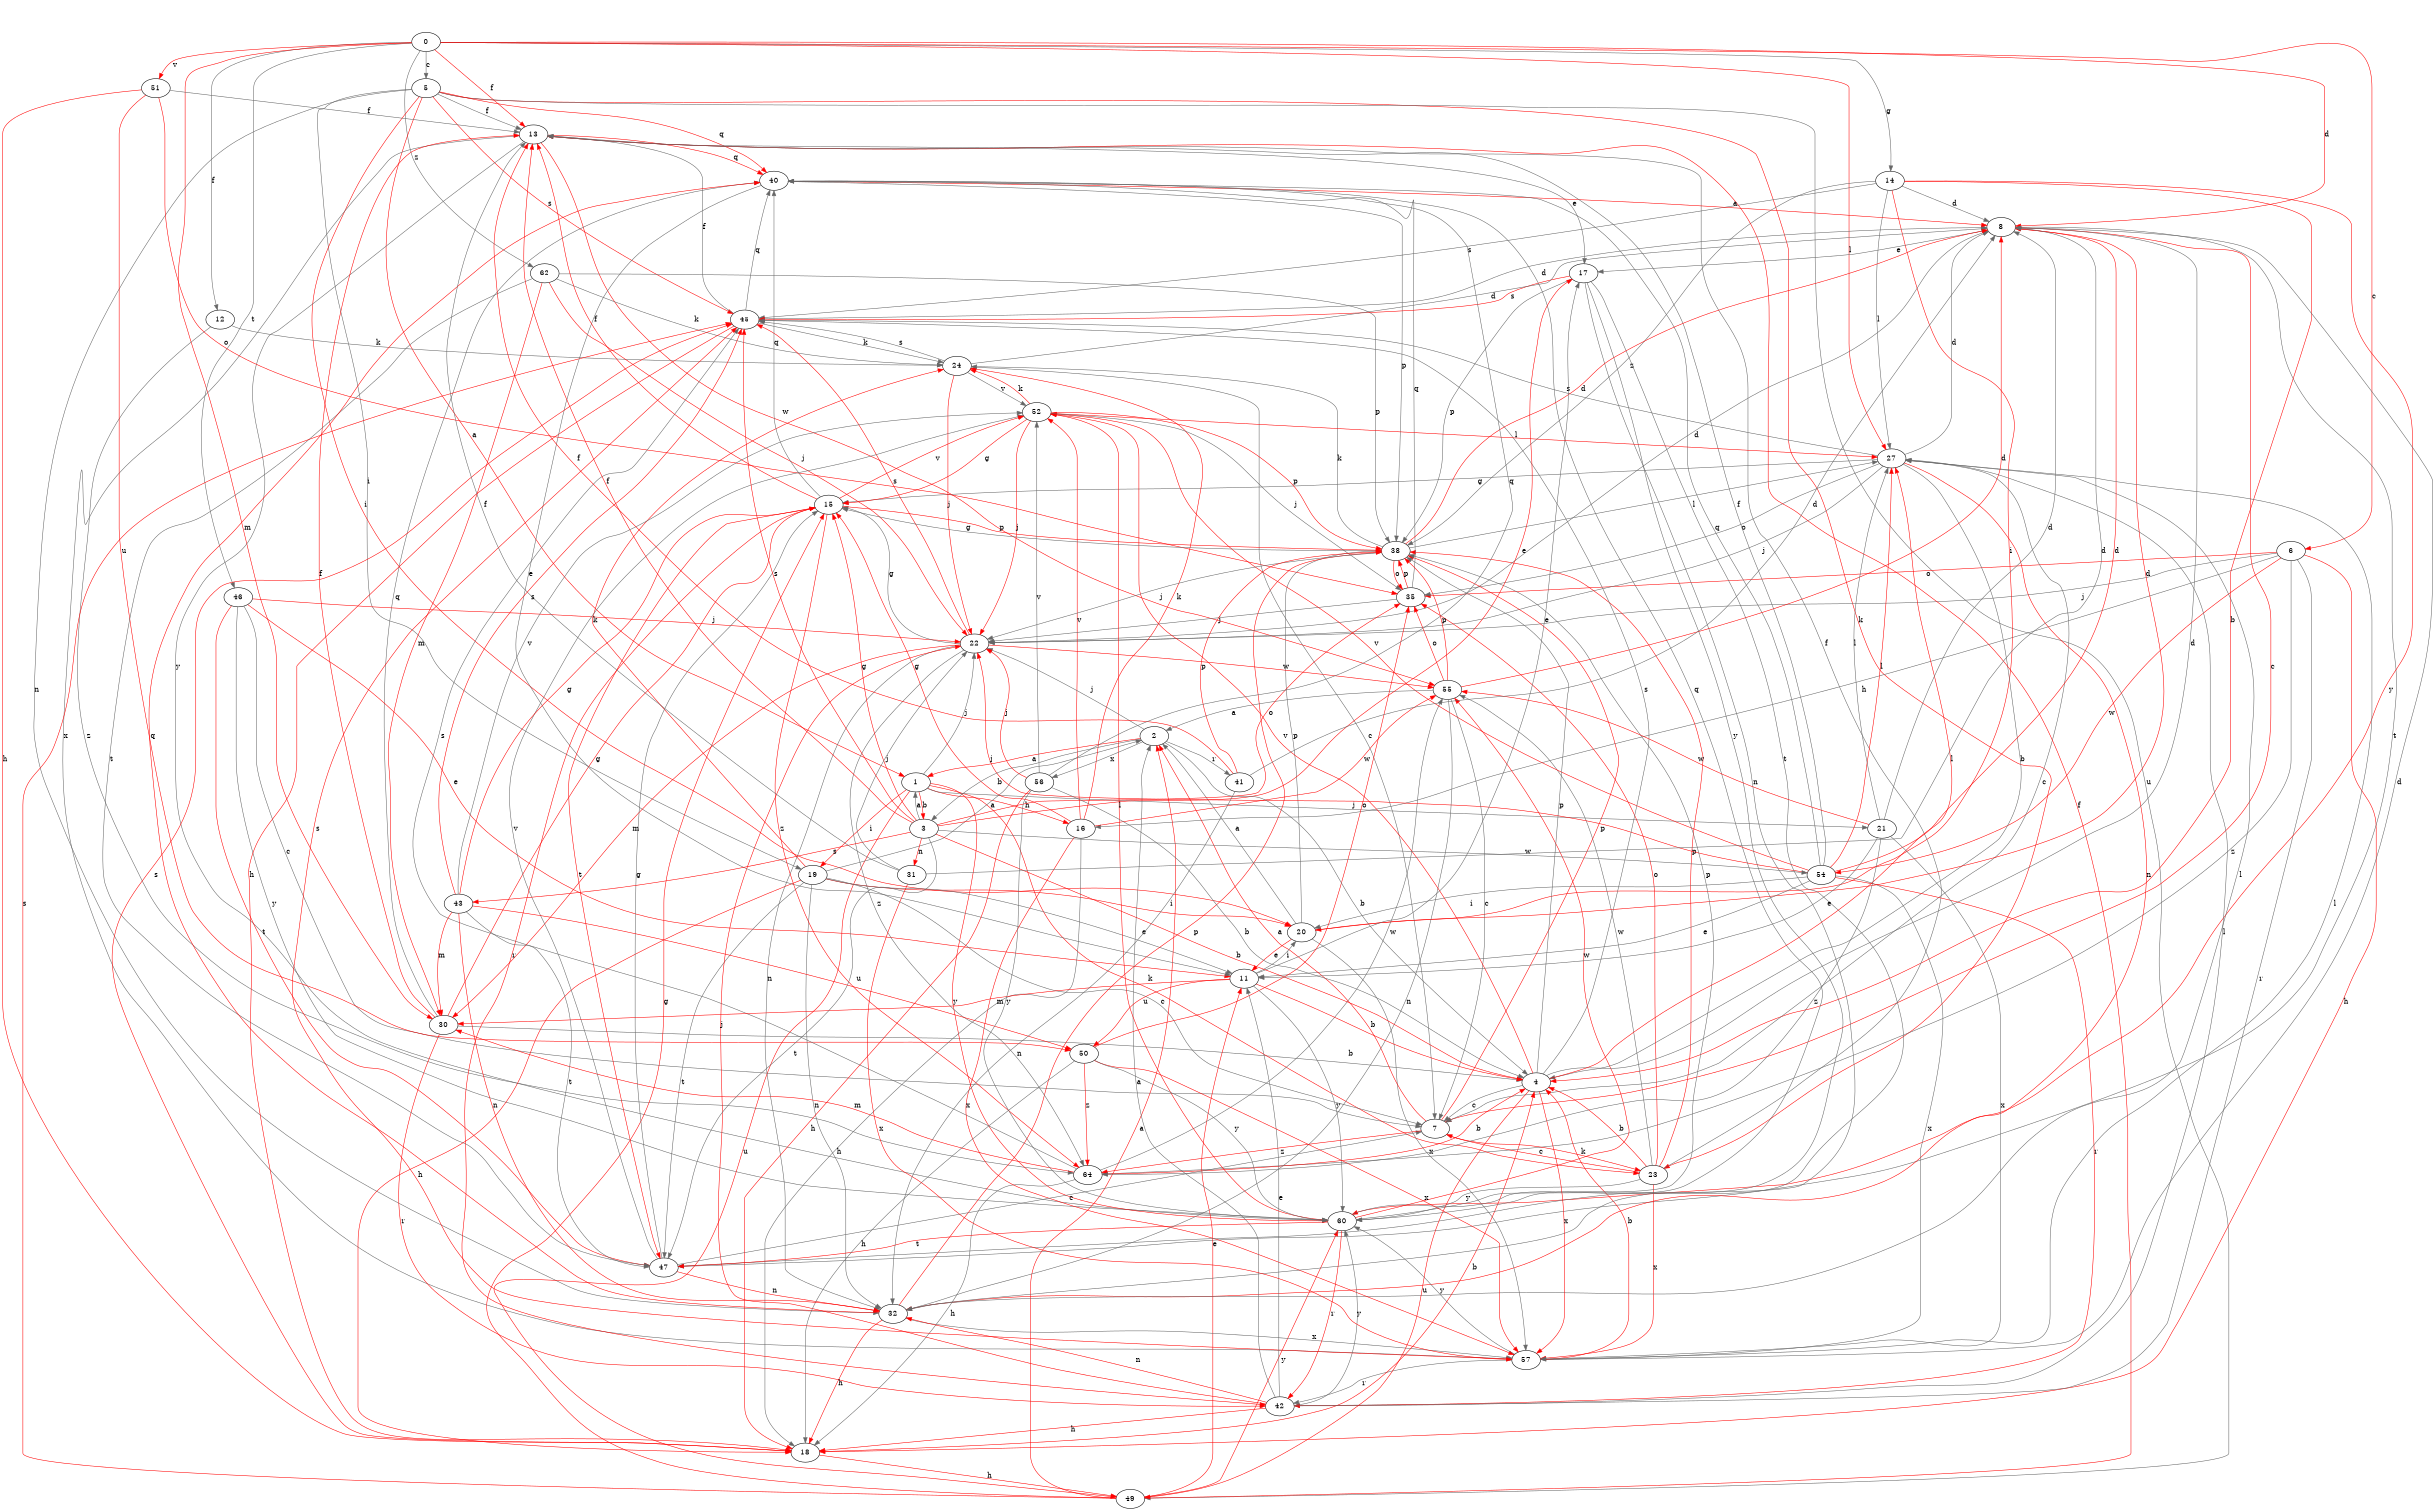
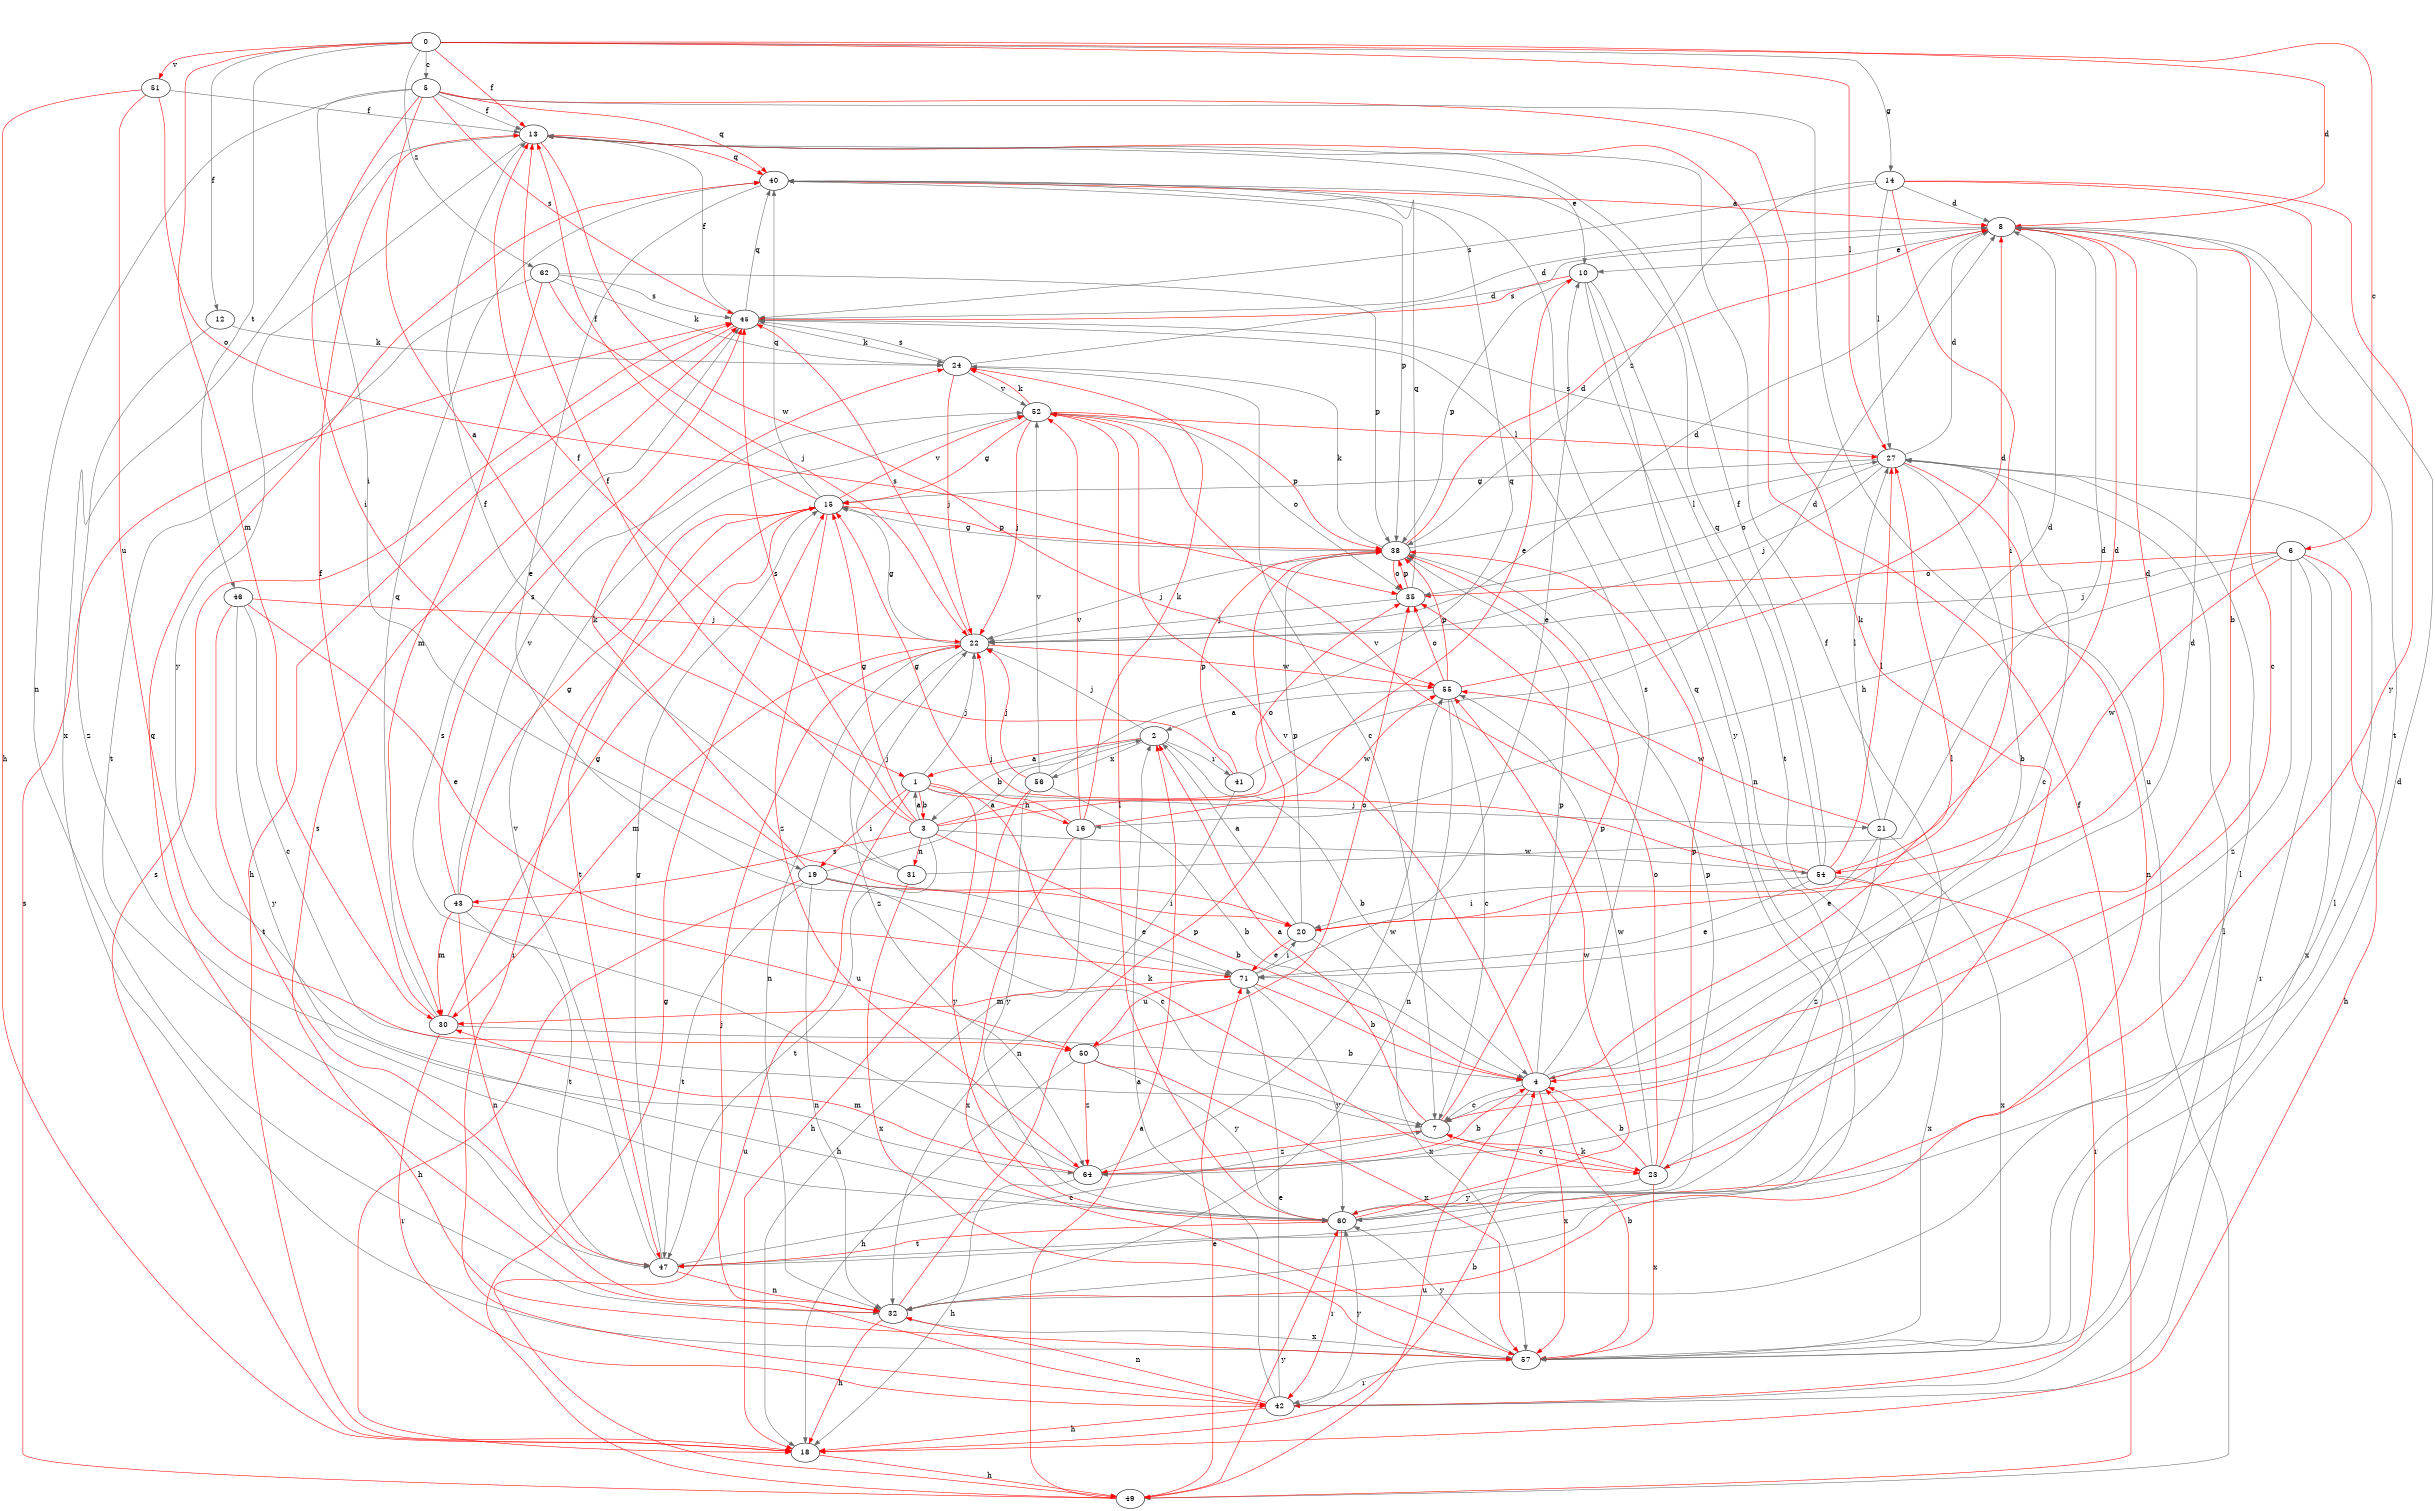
node "17": label "17" -> "10"
edge "62" -> "45": added, label "s"
edge "52" -> "35": label "j" -> "o"
node "11": label "11" -> "71"
edge "6" -> "57": added, label "x"
